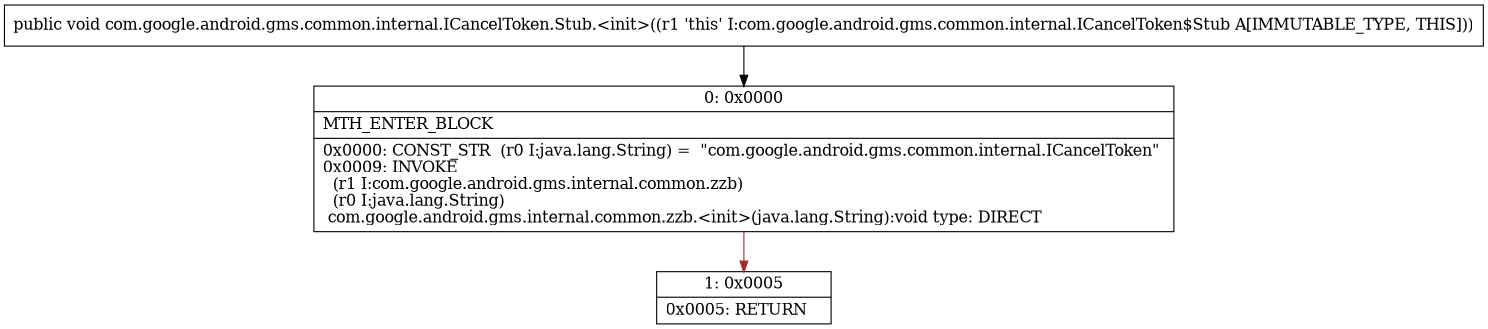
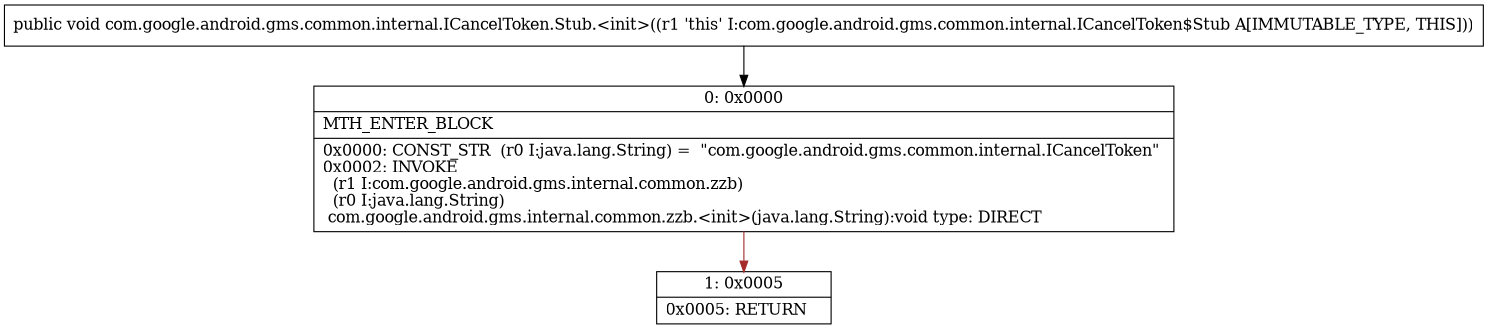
node "0: 0x0000": text "0x0009: INVOKE" -> "0x0002: INVOKE"
